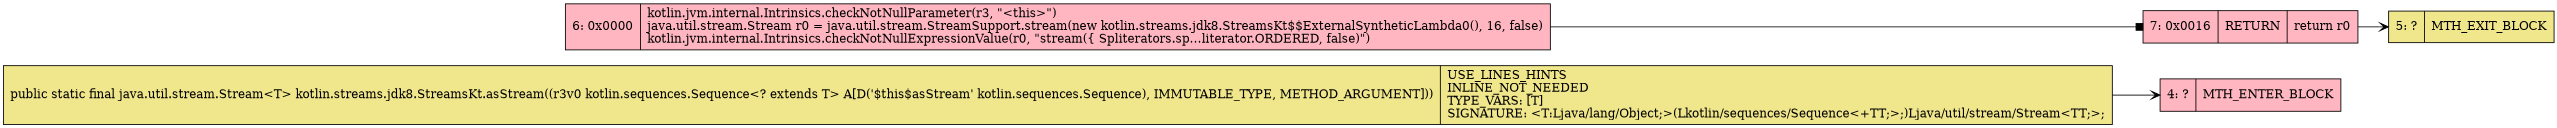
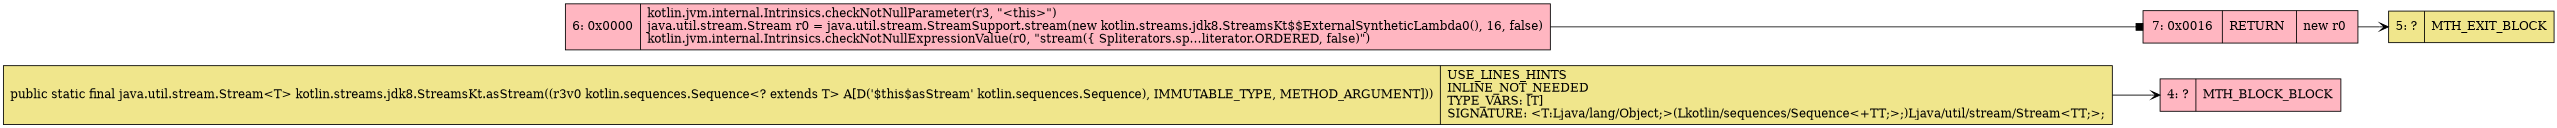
node "7: 0x0016": text "return r0" -> "new r0"
node "4: ?": text "MTH_ENTER_BLOCK" -> "MTH_BLOCK_BLOCK"
